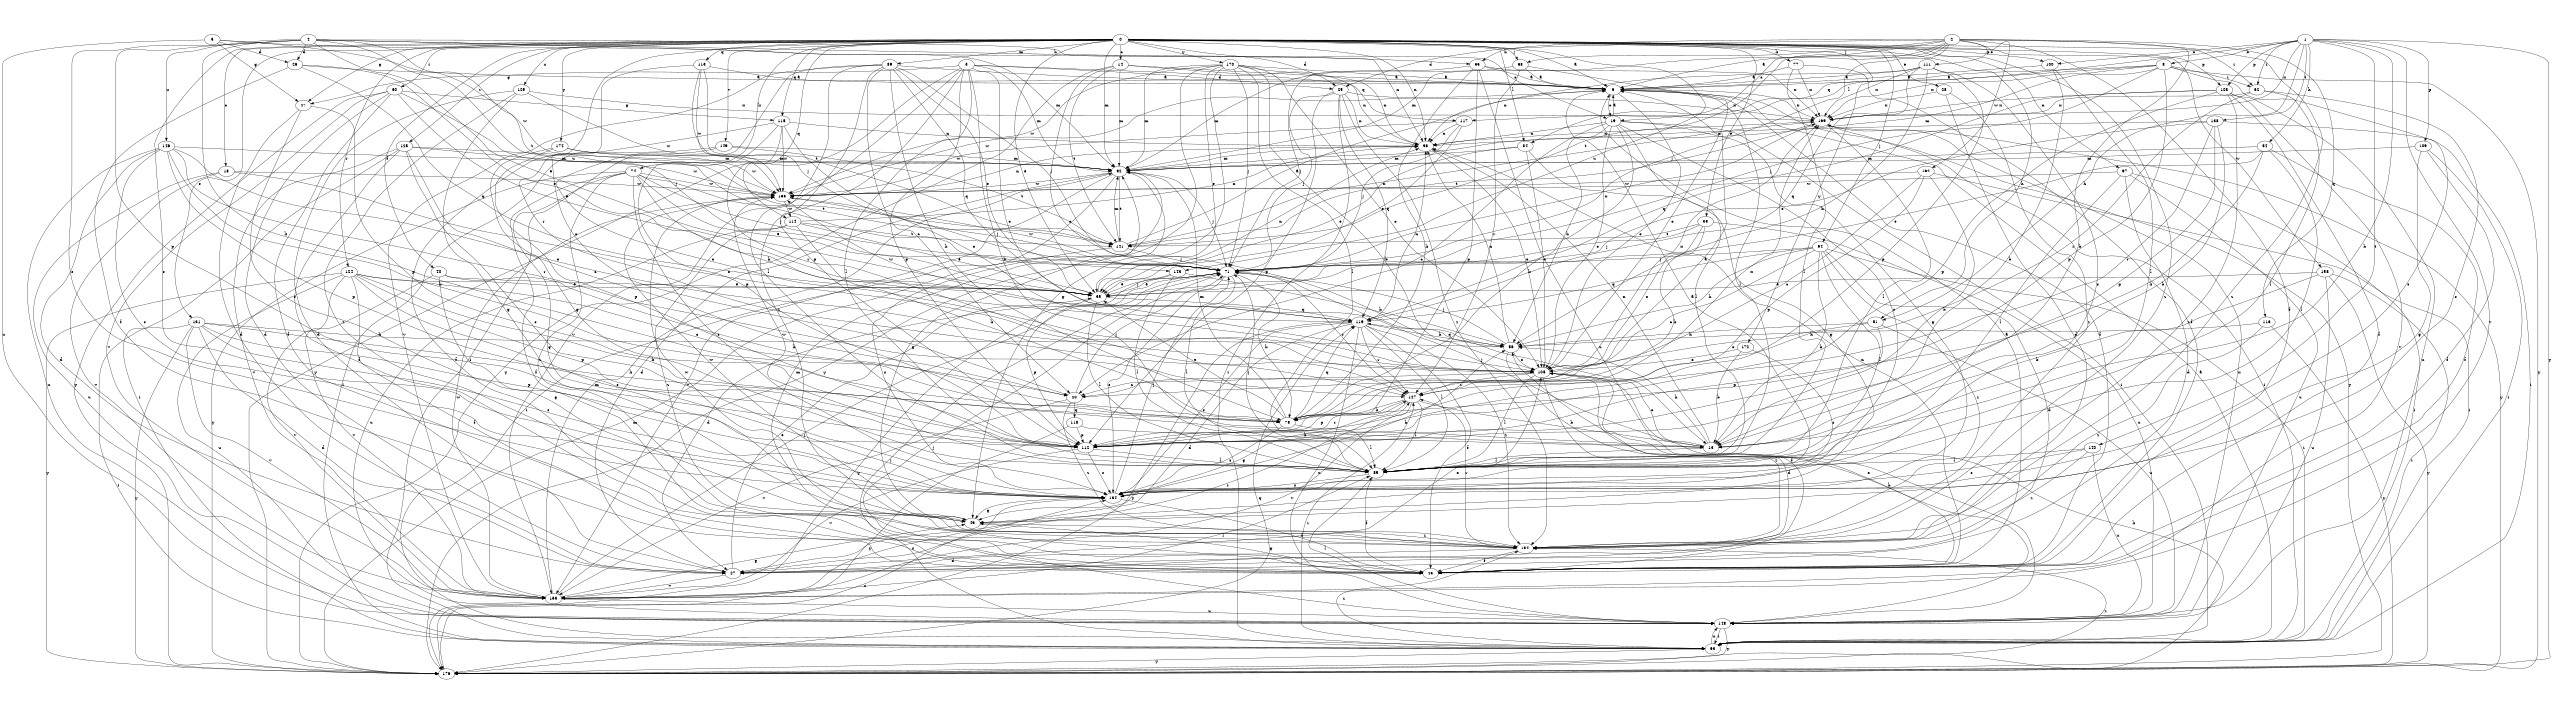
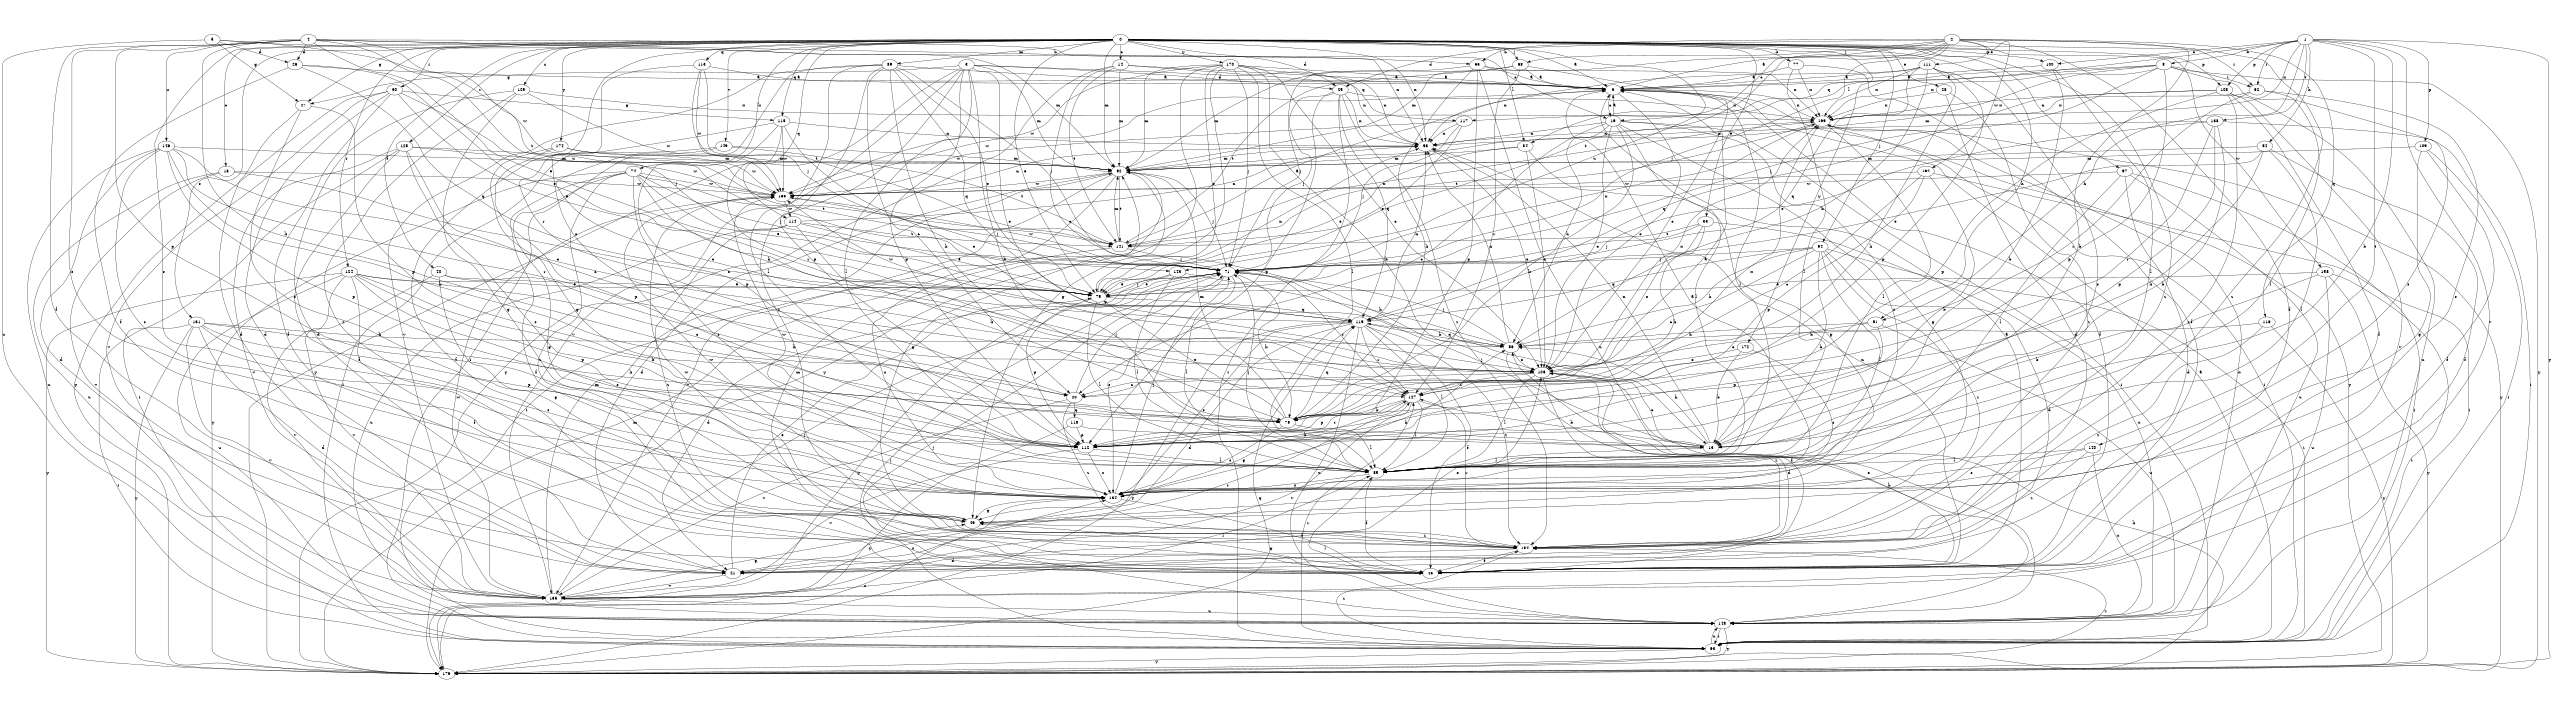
edge "68" -> "141": added, label "t"
node "35": label "35" -> "75"
edge "111" -> "78": added, label "k"
edge "4" -> "43": added, label "f"
node "27": label "27" -> "21"
